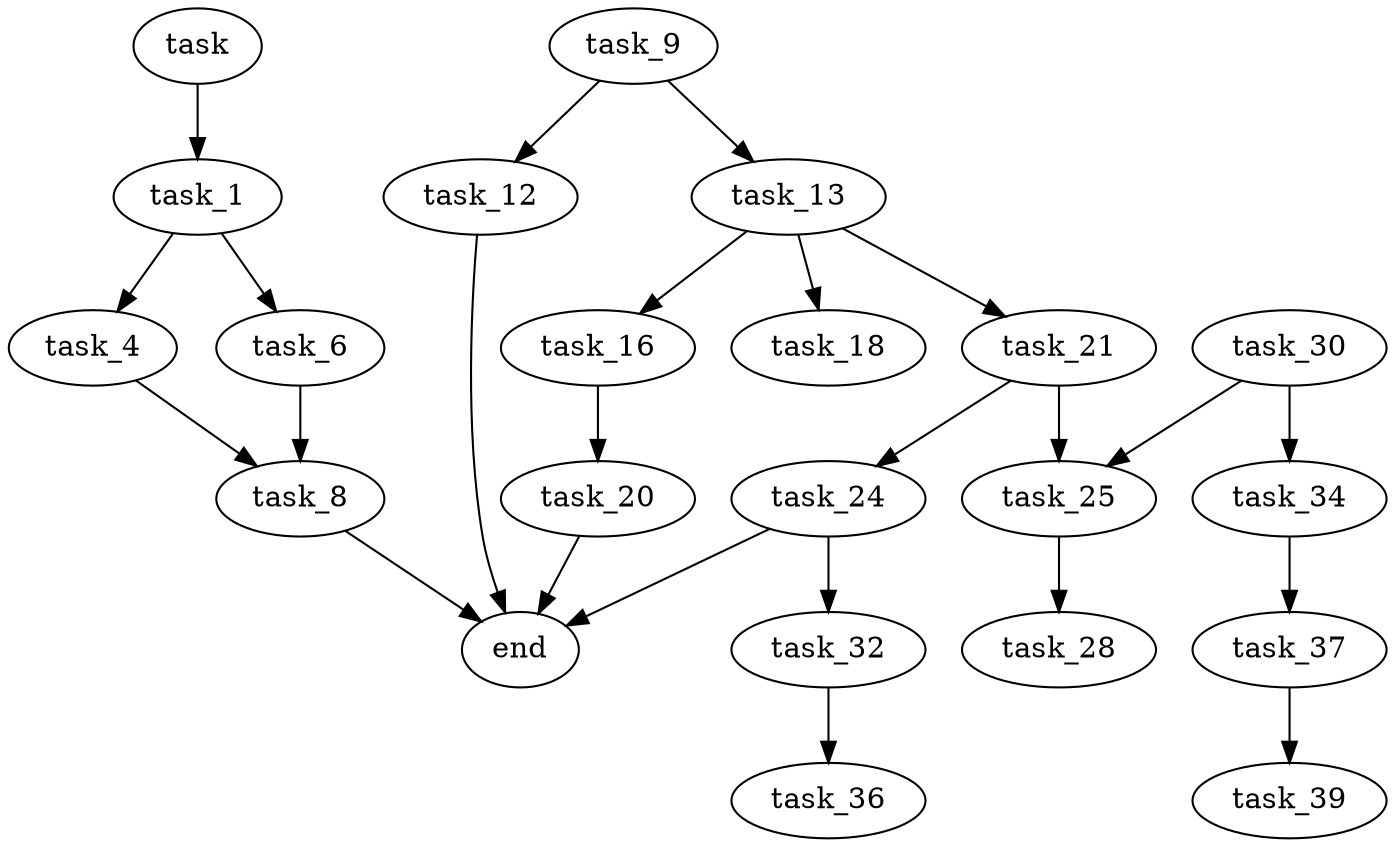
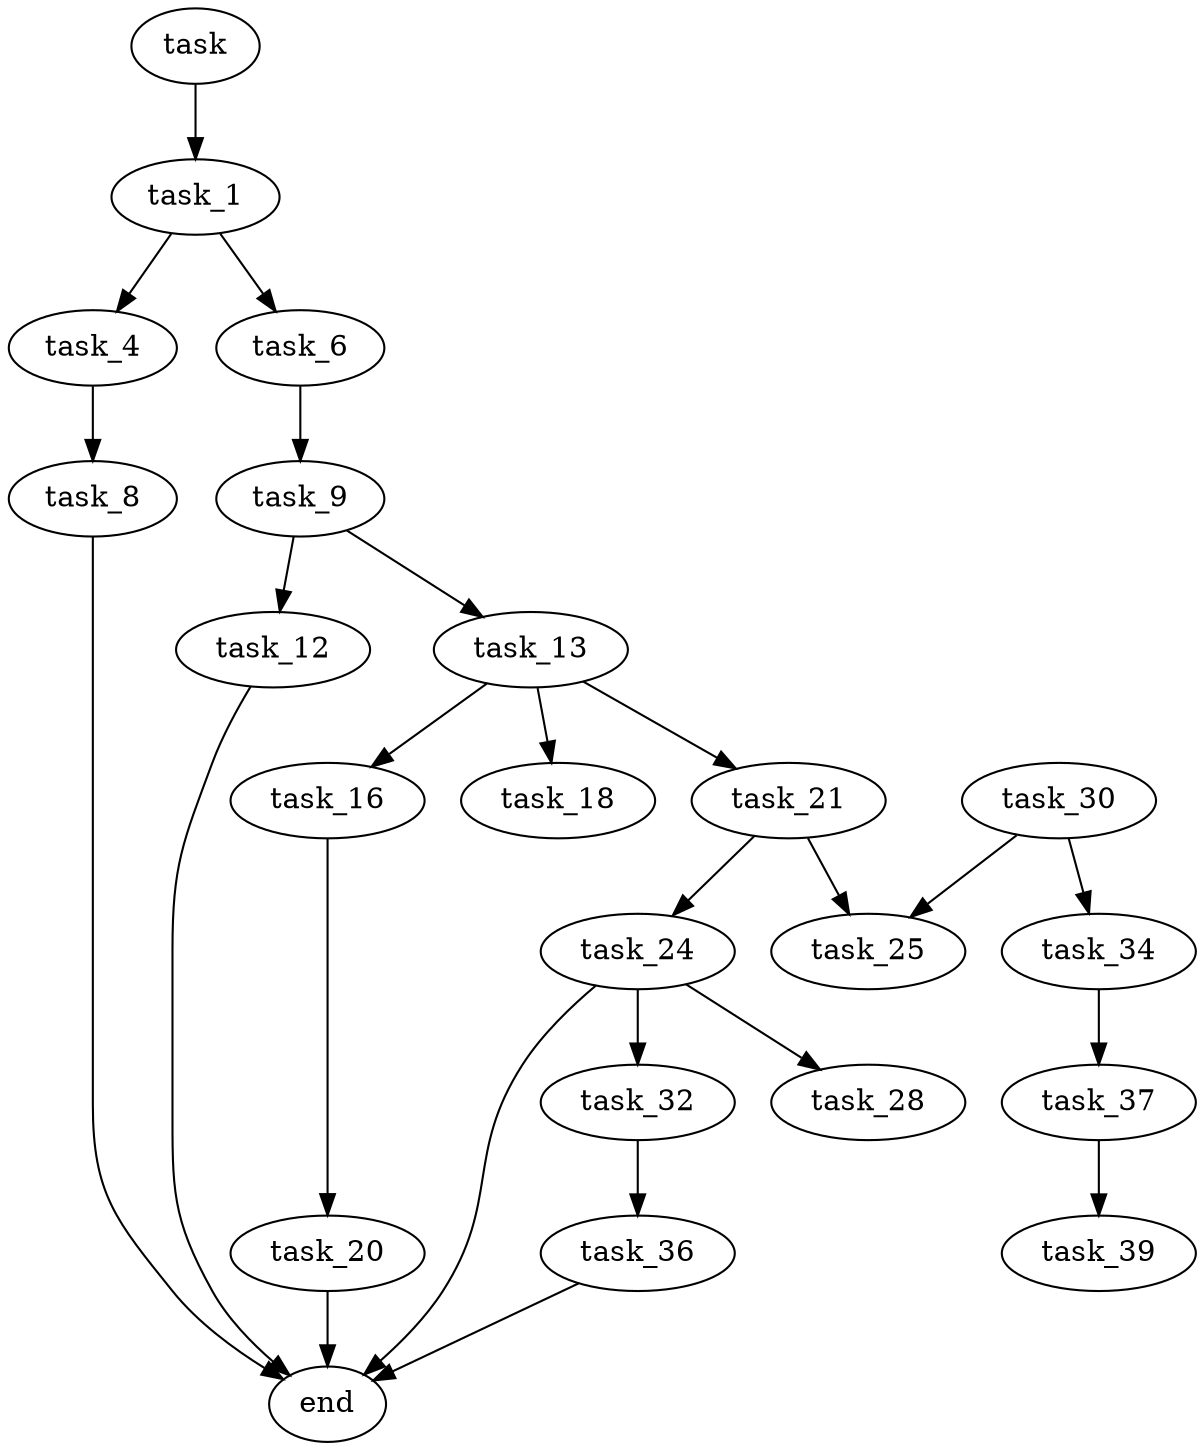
edge "task_6" -> "task_8": now "task_6" -> "task_9"
edge "task_25" -> "task_28": now "task_24" -> "task_28"
edge "task_36" -> "end": added
